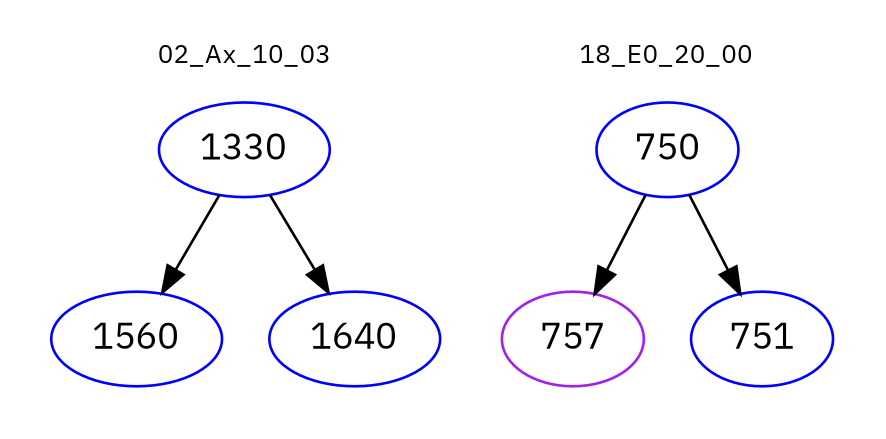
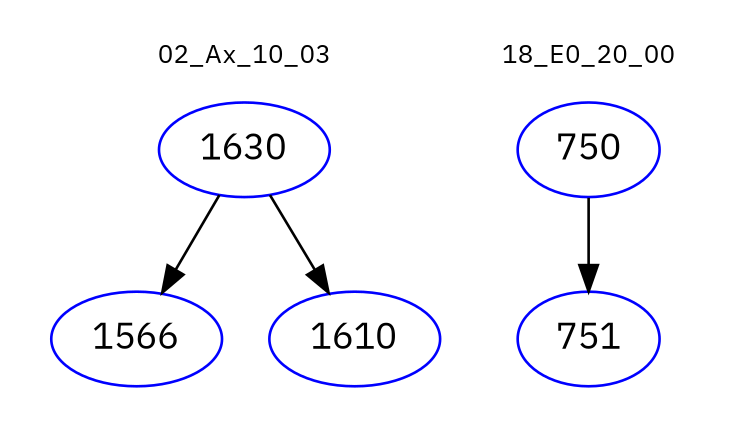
node "1330": label "1330" -> "1630"
node "1560": label "1560" -> "1566"
node "1640": label "1640" -> "1610"
node "757": removed
